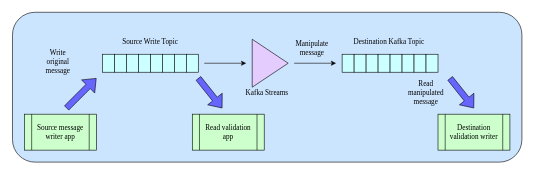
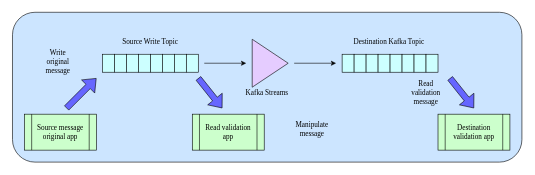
node "Manipulate message": moved (312, 48) -> (312, 129)
node "Read manipulated message": label "Read manipulated message" -> "Read validation message"
node "Source message writer app": label "Source message writer app" -> "Source message original app"
node "Destination validation writer": label "Destination validation writer" -> "Destination validation app"
